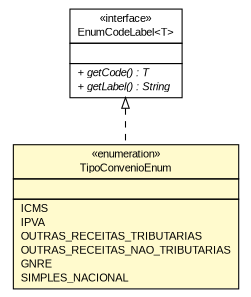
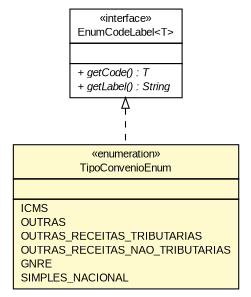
node "TipoConvenioEnum": text "IPVA" -> "OUTRAS"
